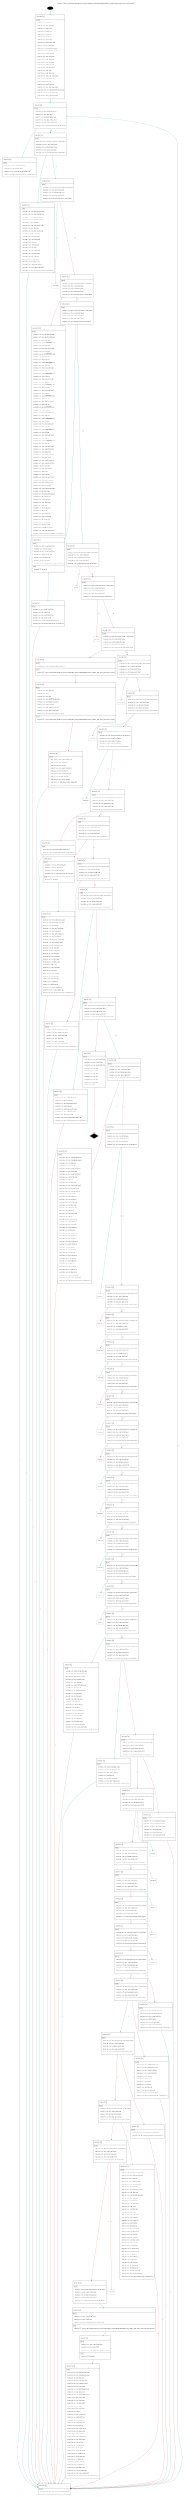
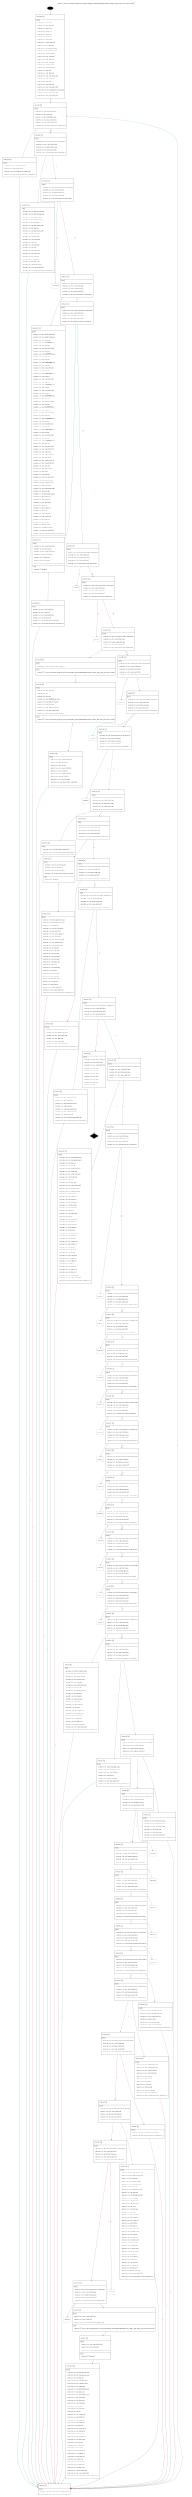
node "0x401cc3": added
